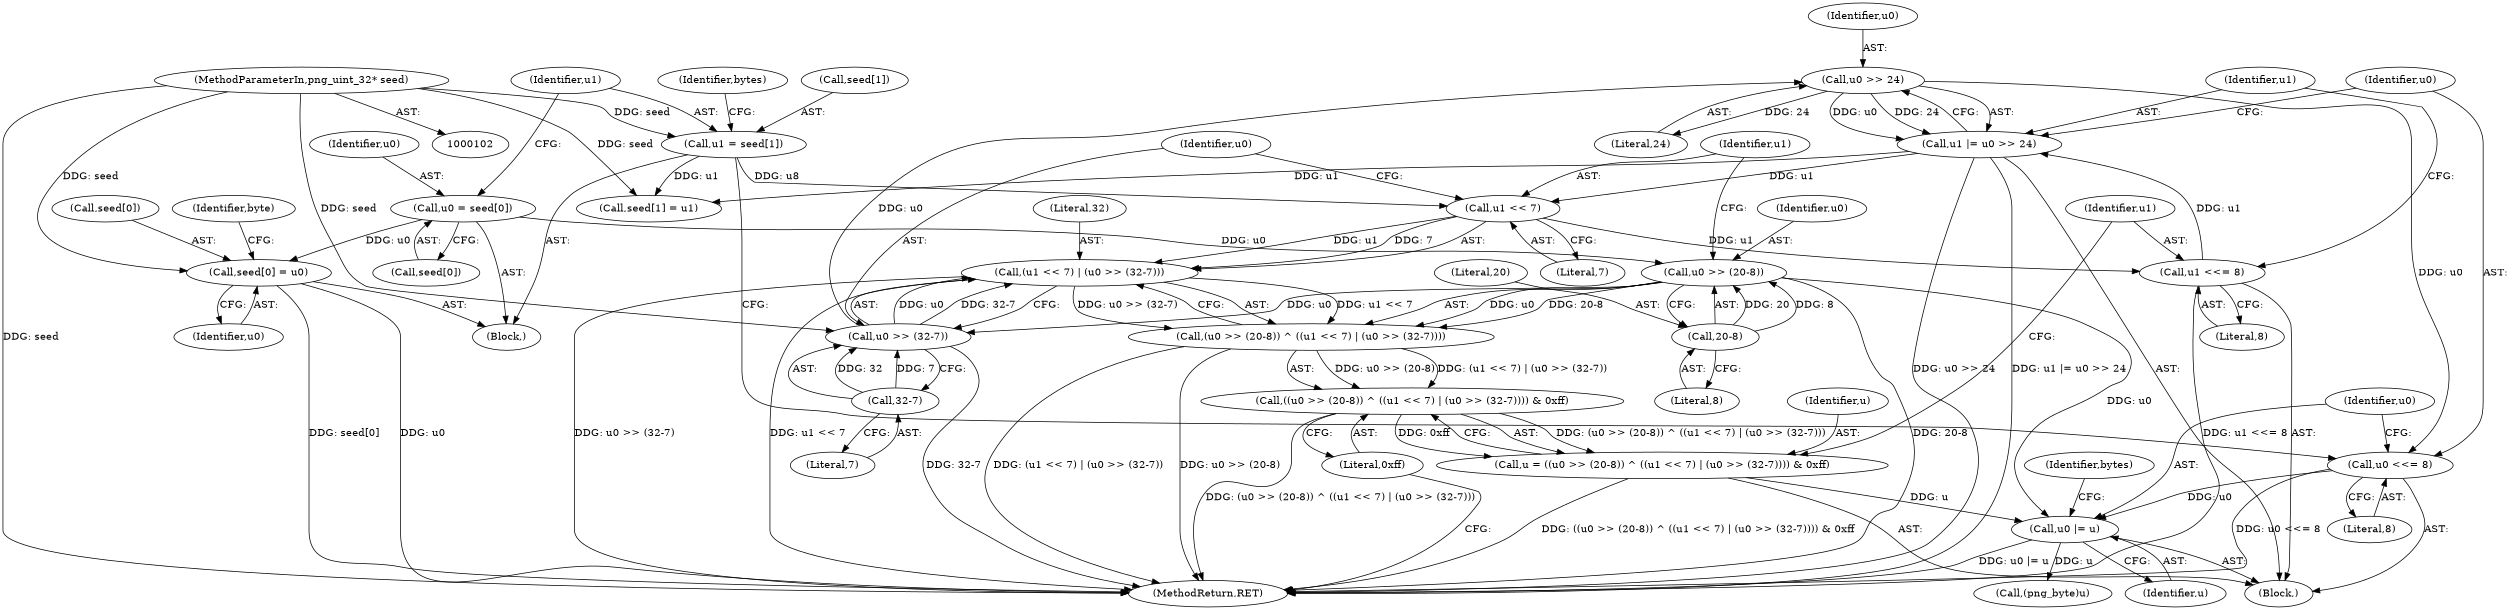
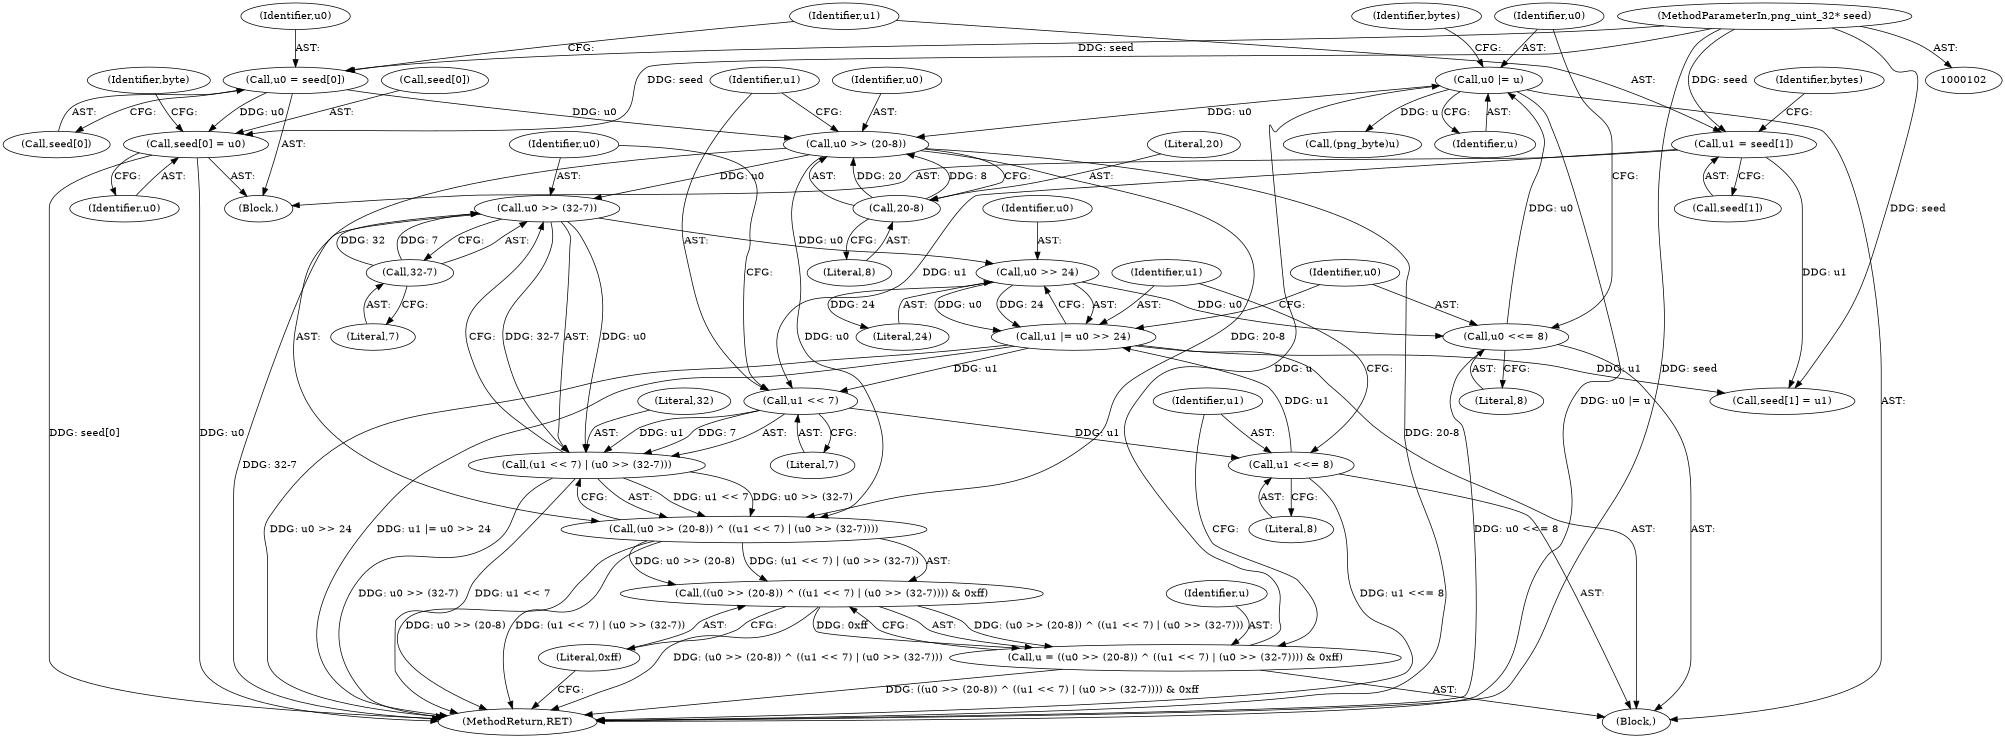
edge "(Call,u1 = seed[1])" -> "(Call,u1 << 7)": label "DDG: u8" -> "DDG: u1"
edge "(MethodParameterIn,png_uint_32* seed)" -> "(Call,u0 >> (32-7))": now "(MethodParameterIn,png_uint_32* seed)" -> "(Call,u0 = seed[0])"
edge "(Call,u0 >> (20-8))" -> "(Call,u0 |= u)": reversed
edge "(Call,u1 = seed[1])" -> "(Call,u0 <<= 8)": now "(Call,u1 = seed[1])" -> "(Call,seed[1])"
